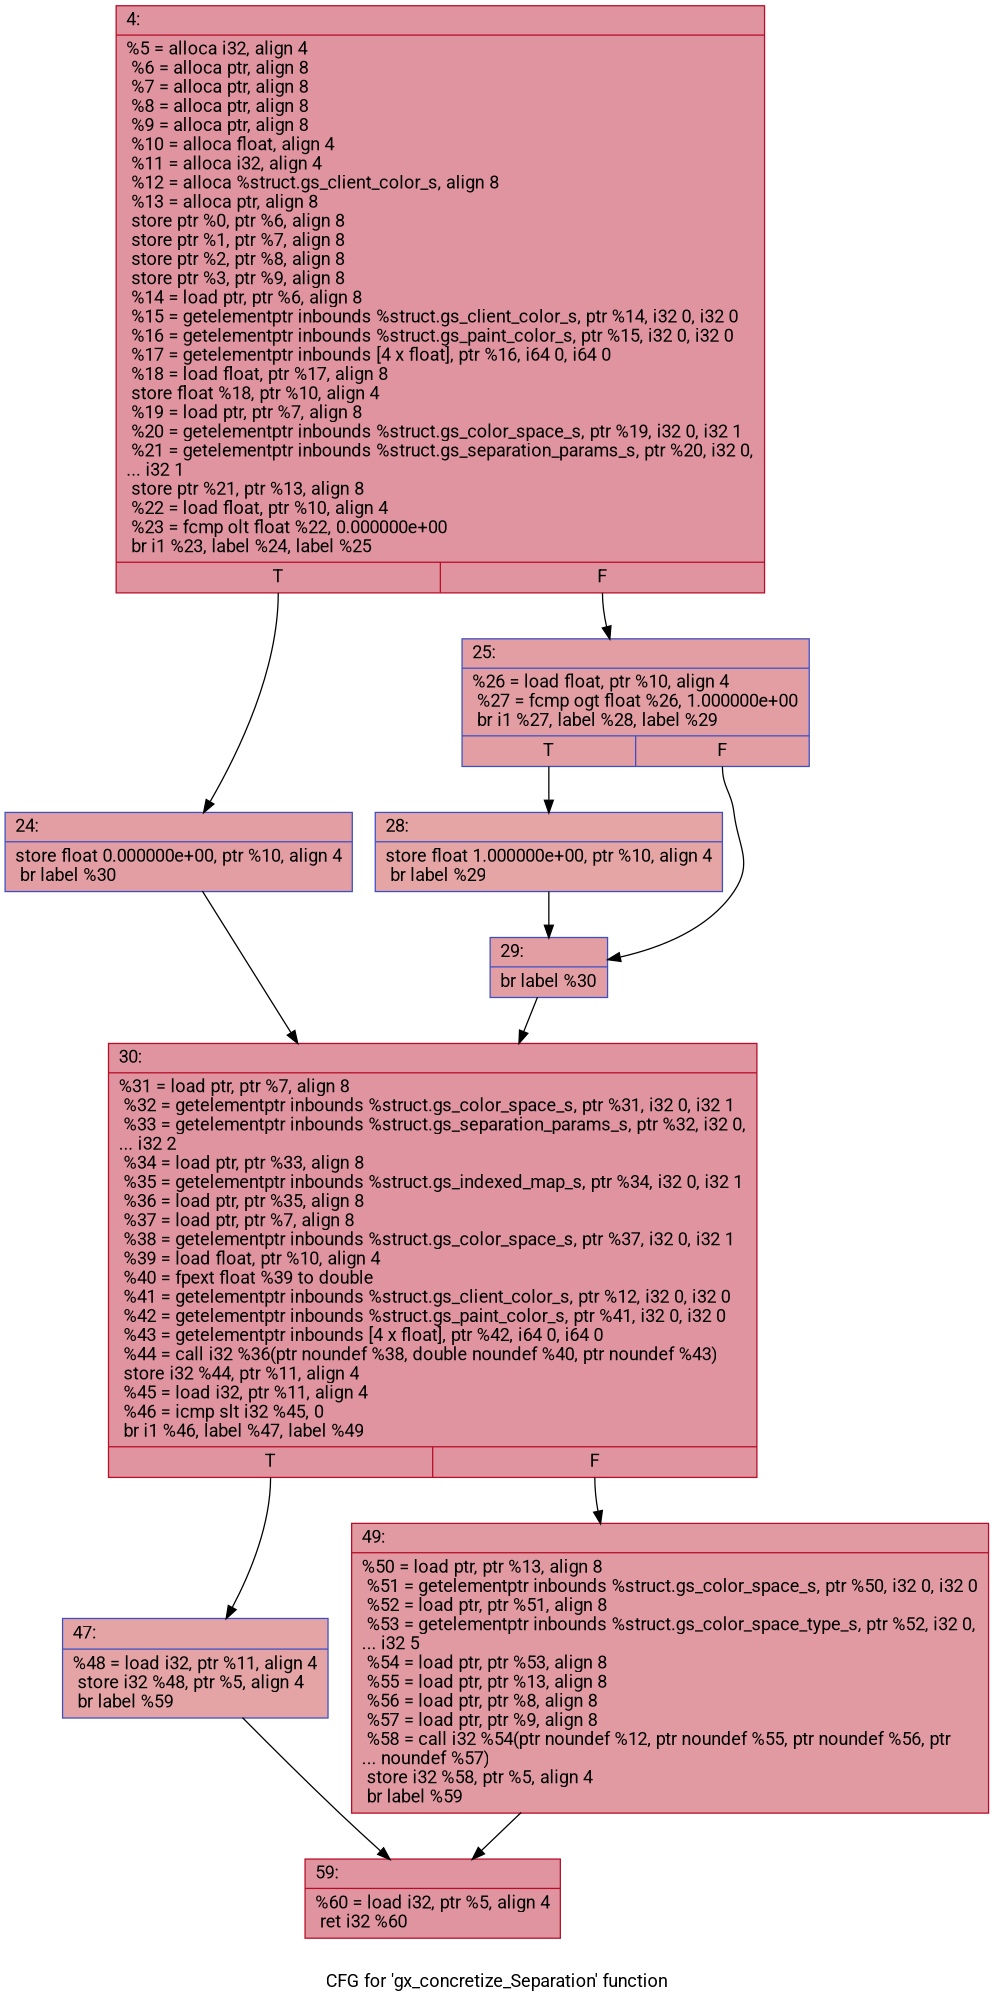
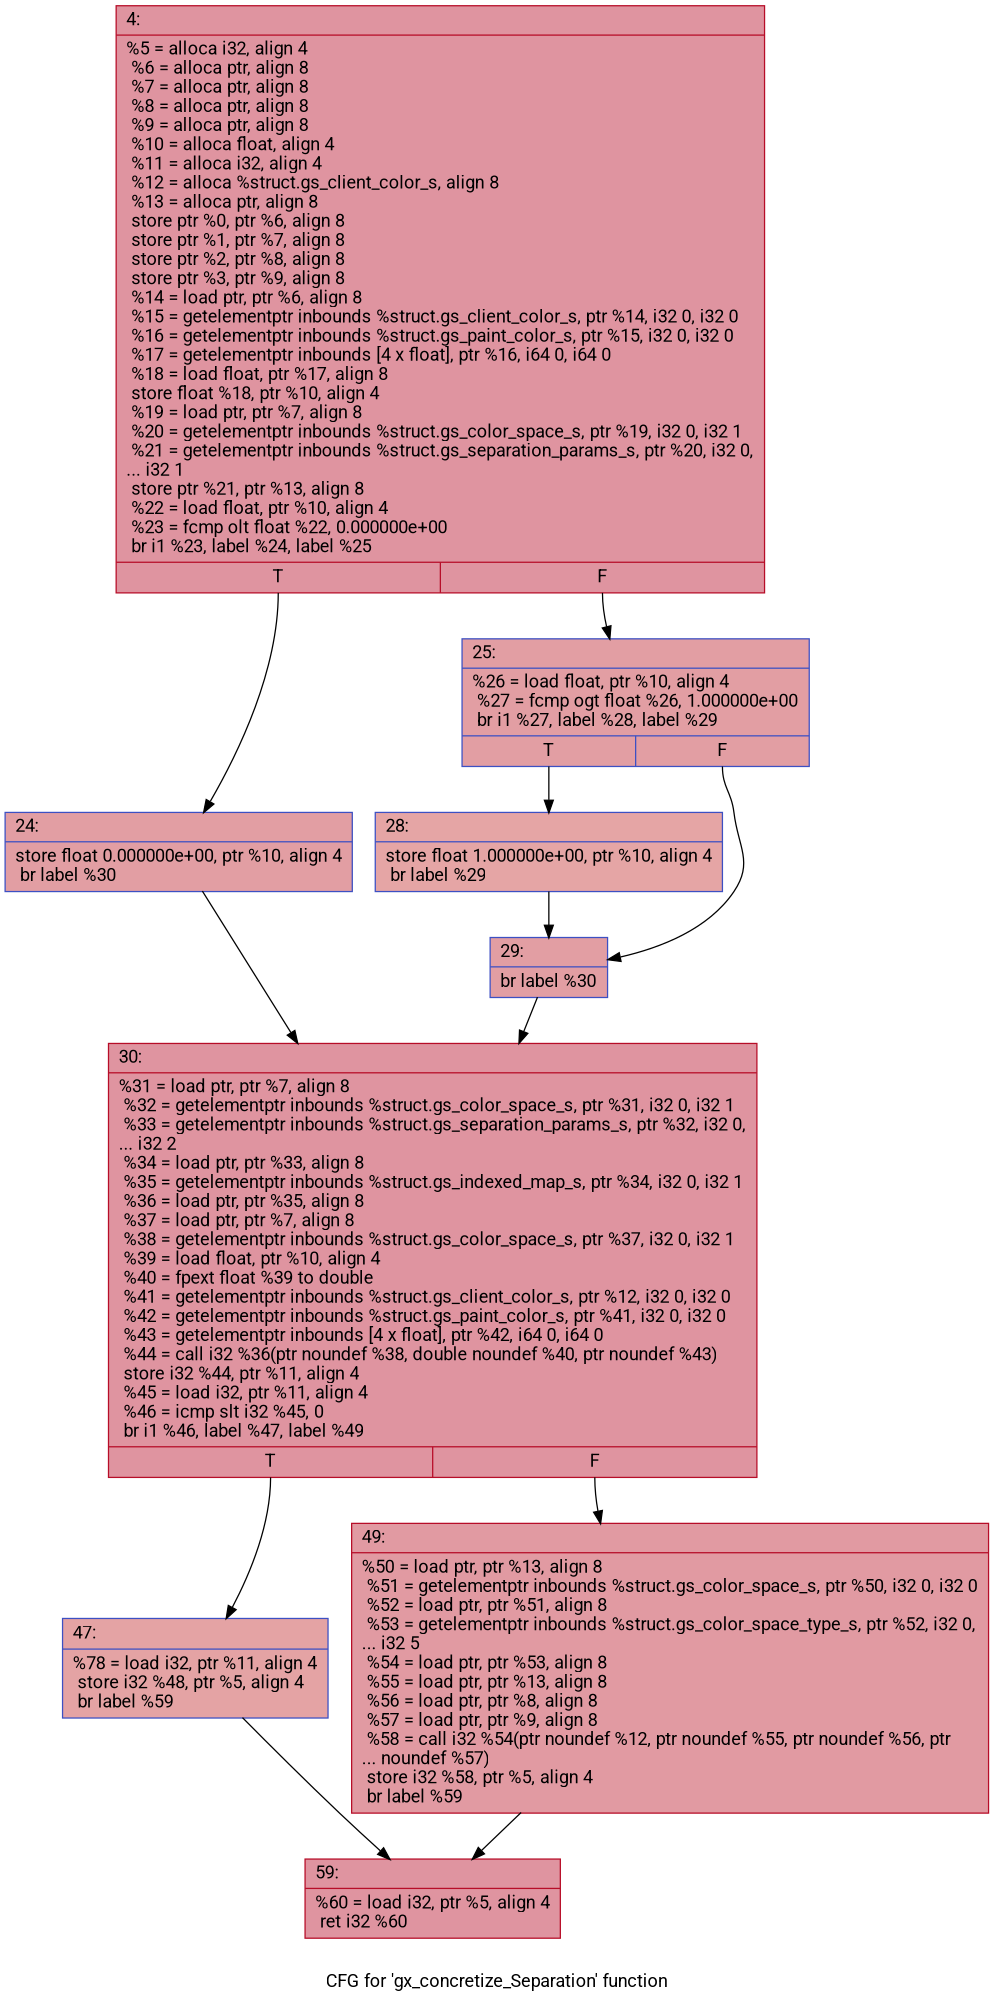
node "47:": text "%48 = load i32, ptr %11, align 4" -> "%78 = load i32, ptr %11, align 4"
